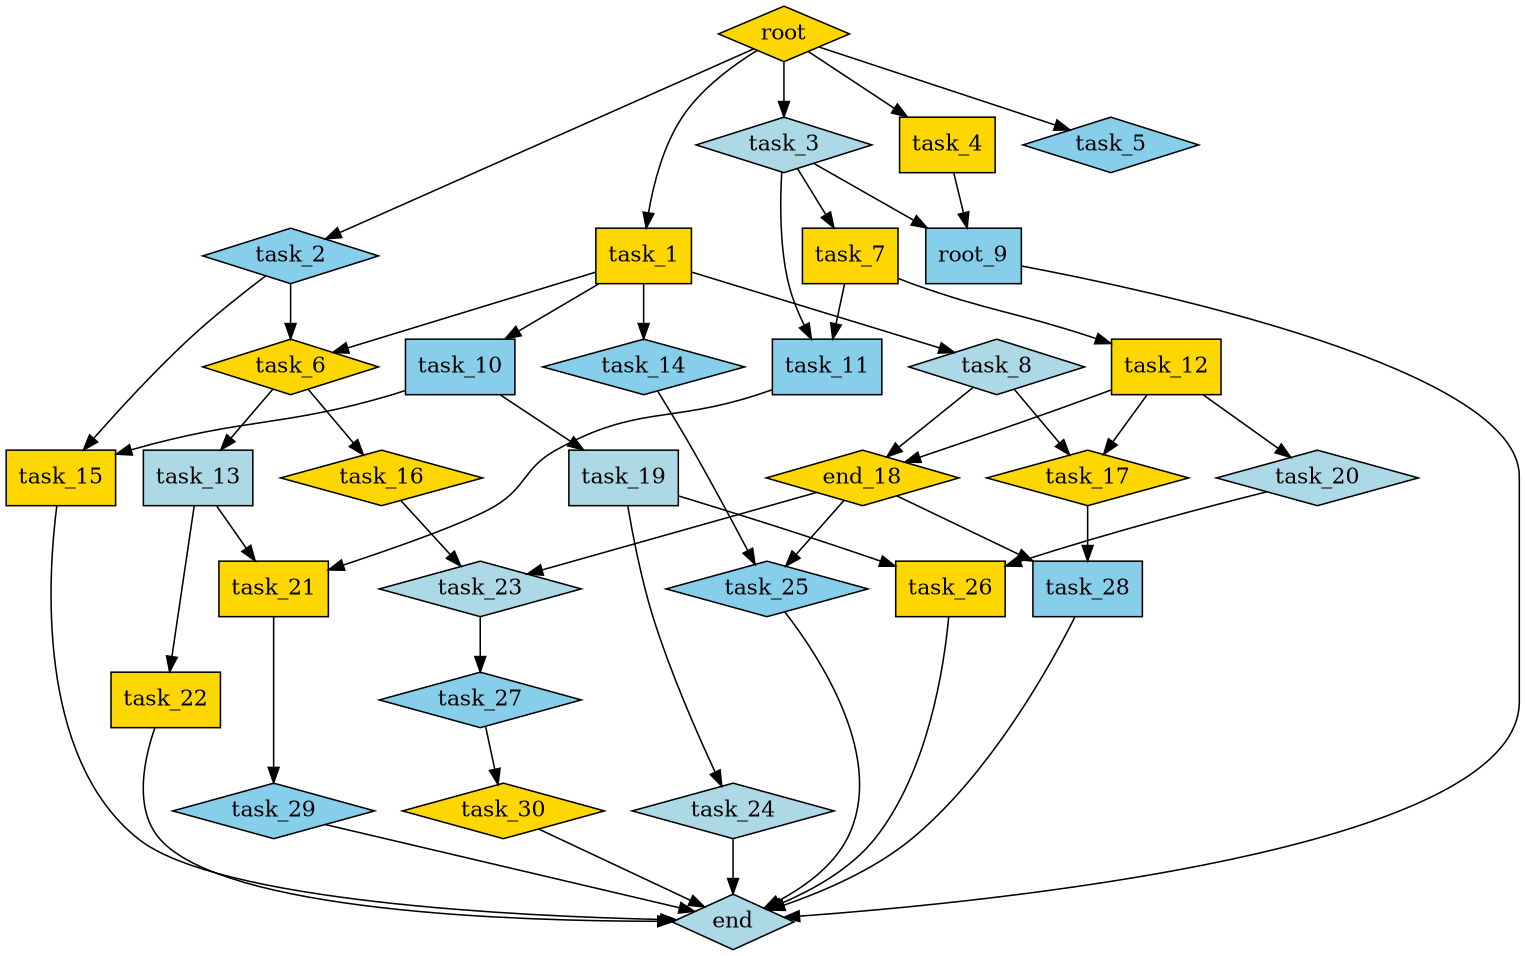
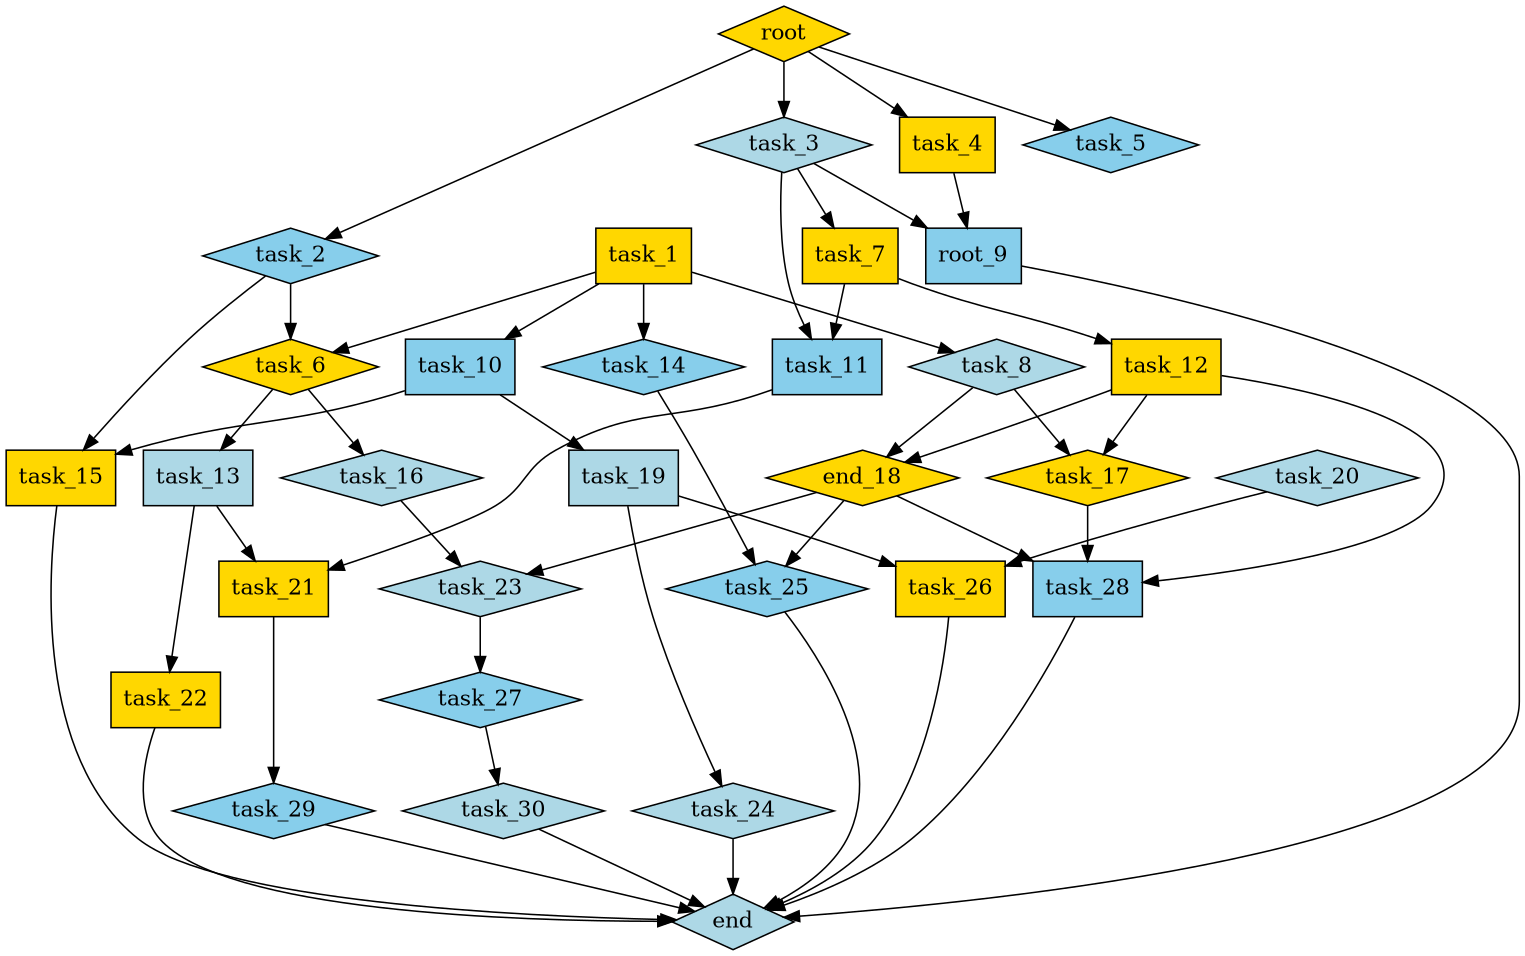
edge "root" -> "task_1": removed
edge "task_12" -> "task_20": now "task_12" -> "task_28"
node "task_16": fillcolor gold -> lightblue
node "task_30": fillcolor gold -> lightblue
